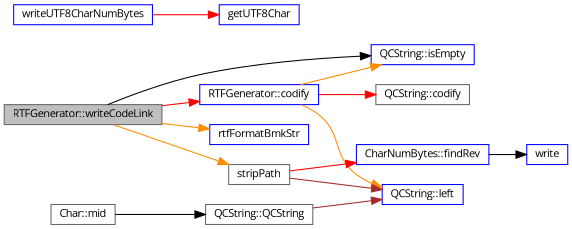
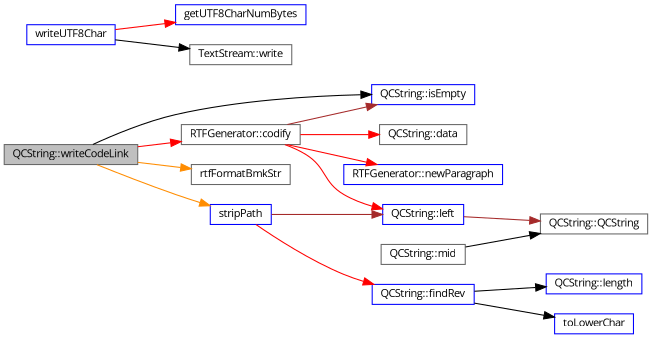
node "writeUTF8CharNumBytes": label "writeUTF8CharNumBytes" -> "writeUTF8Char"
node "getUTF8Char": label "getUTF8Char" -> "getUTF8CharNumBytes"
node "TextStream::write": added
edge "RTFGenerator::codify" -> "QCString::isEmpty": color darkorange -> brown
node "RTFGenerator::codify": color blue -> gray40
node "QCString::codify": label "QCString::codify" -> "QCString::data"
node "RTFGenerator::writeCodeLink": label "RTFGenerator::writeCodeLink" -> "QCString::writeCodeLink"
node "rtfFormatBmkStr": color blue -> gray40
edge "RTFGenerator::codify" -> "QCString::left": color darkorange -> red
node "CharNumBytes::findRev": label "CharNumBytes::findRev" -> "QCString::findRev"
node "write": label "write" -> "toLowerChar"
node "stripPath": color gray40 -> blue
node "RTFGenerator::newParagraph": added
edge "QCString::QCString" -> "QCString::left": reversed
node "Char::mid": label "Char::mid" -> "QCString::mid"
node "QCString::length": added
